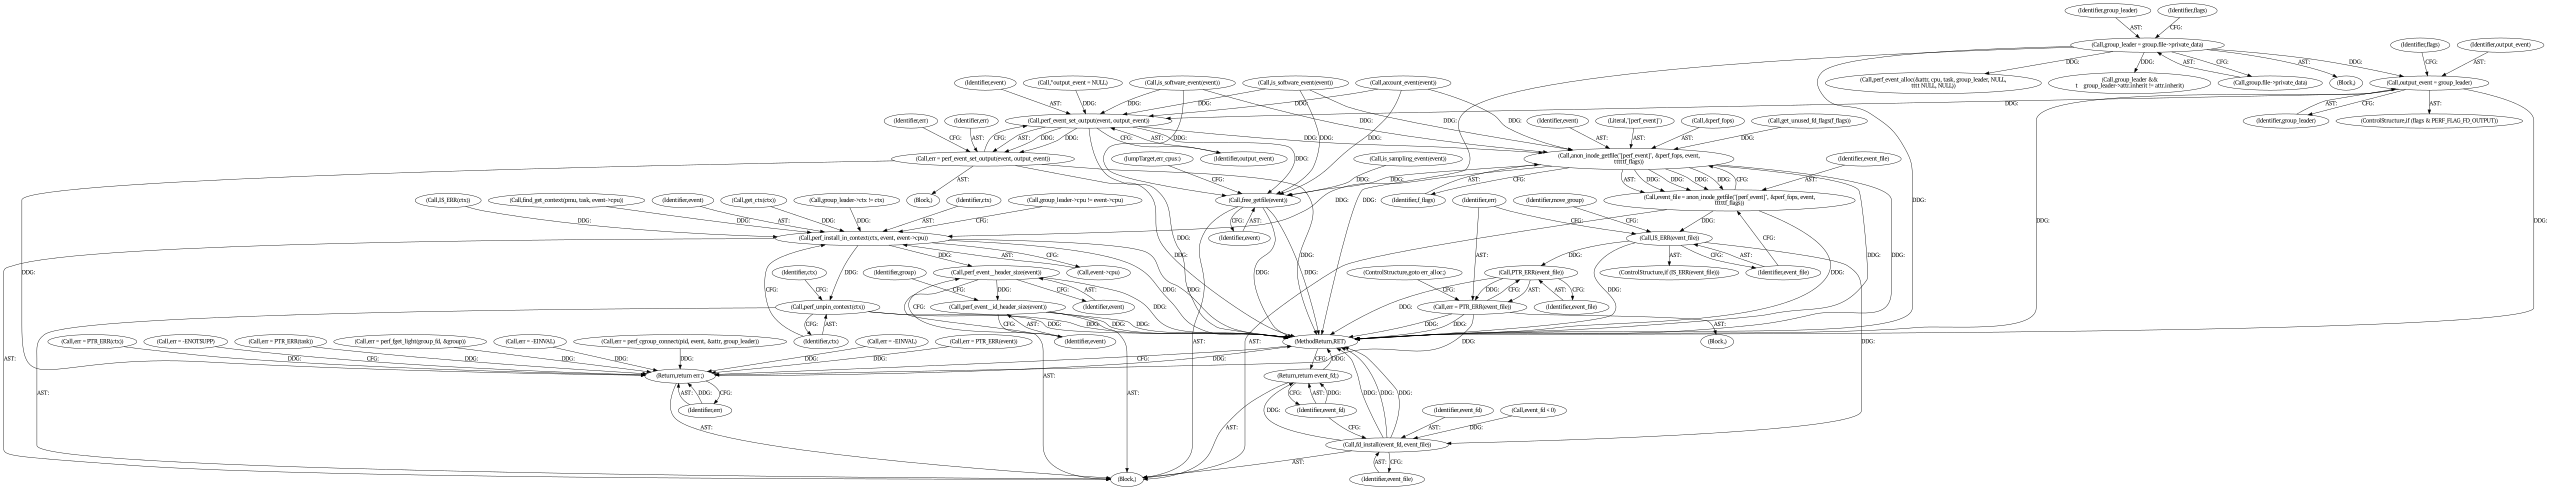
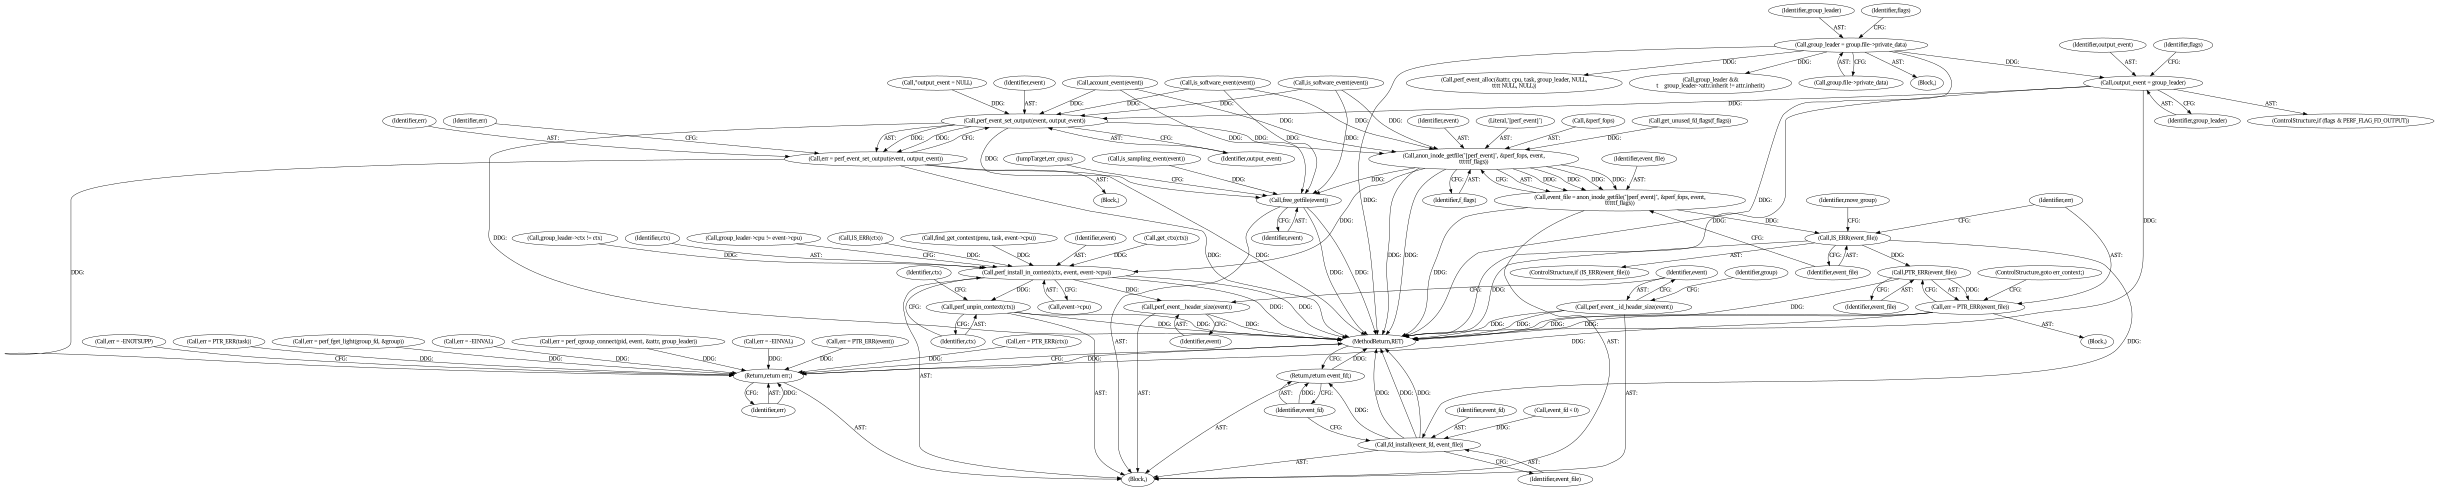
node "(ControlStructure,goto err_alloc;)": label "(ControlStructure,goto err_alloc;)" -> "(ControlStructure,goto err_context;)"
edge "(Call,perf_event__header_size(event))" -> "(Call,perf_event__id_header_size(event))": removed, label "DDG:"
